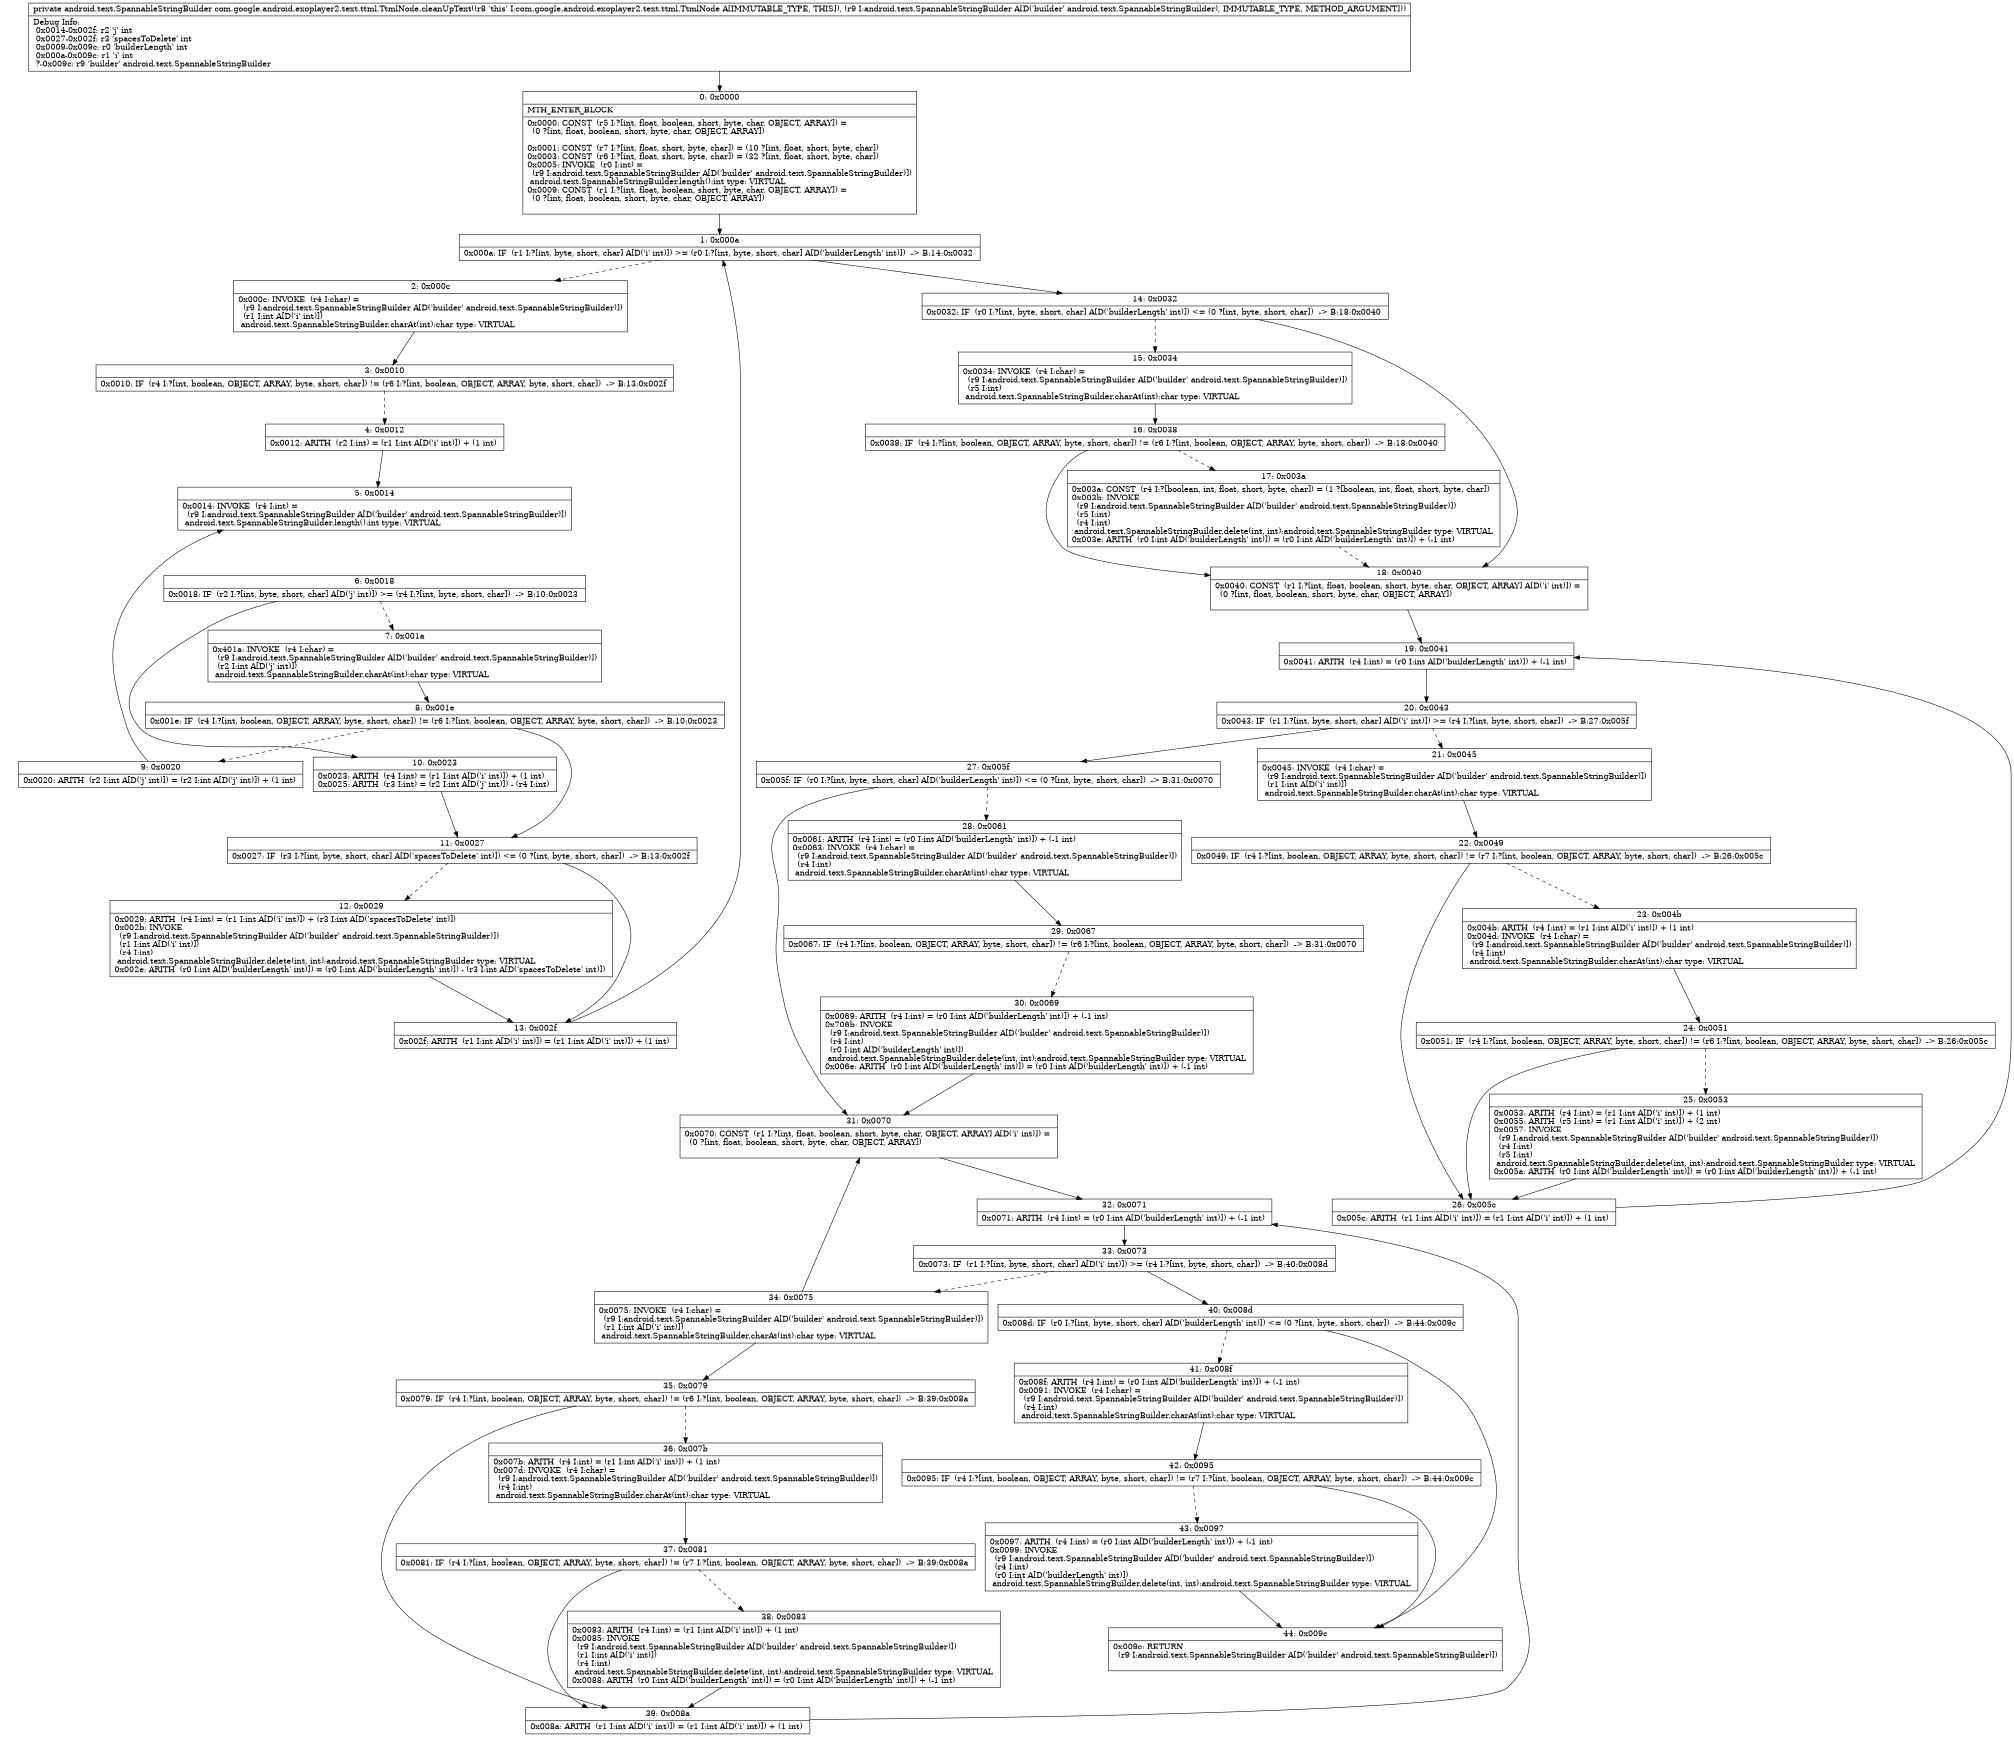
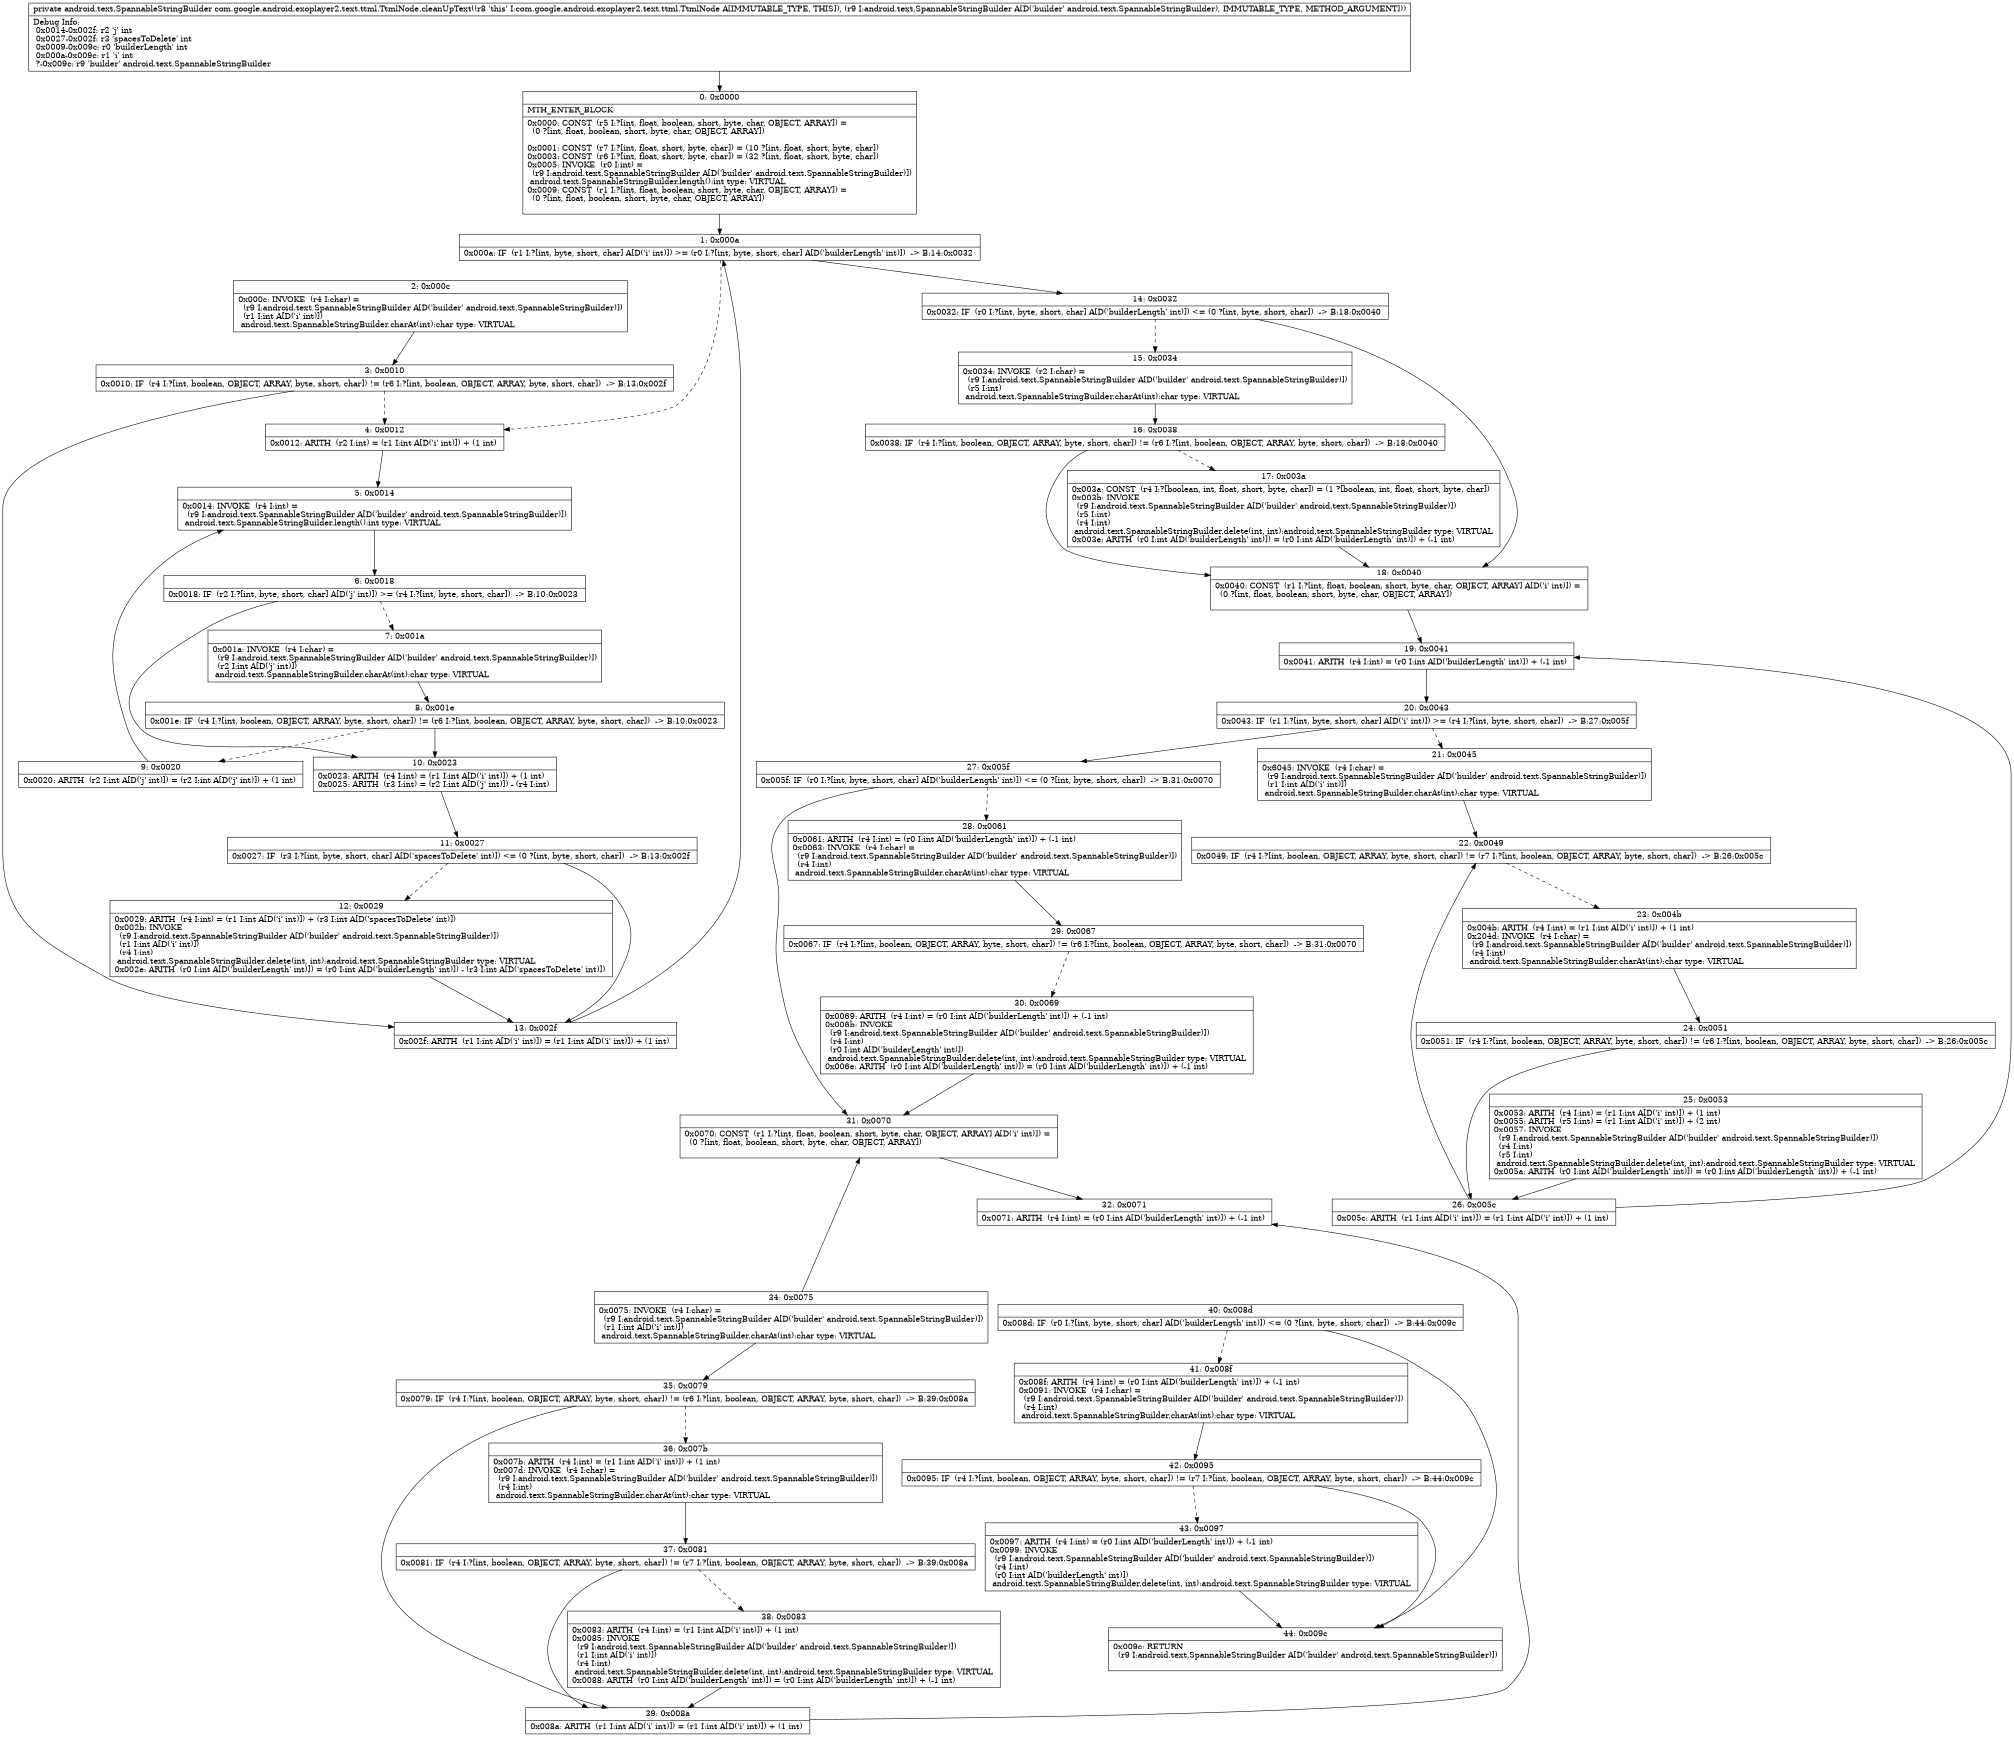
edge "1: 0x000a" -> "2: 0x000c": now "1: 0x000a" -> "4: 0x0012"
node "15: 0x0034": text "0x0034: INVOKE  (r4 I:char) =" -> "0x0034: INVOKE  (r2 I:char) ="
edge "5: 0x0014" -> "6: 0x0018": added
edge "17: 0x003a" -> "18: 0x0040": style dashed -> solid
node "7: 0x001a": text "0x401a: INVOKE  (r4 I:char) =" -> "0x001a: INVOKE  (r4 I:char) ="
edge "3: 0x0010" -> "13: 0x002f": added
node "21: 0x0045": text "0x0045: INVOKE  (r4 I:char) =" -> "0x6045: INVOKE  (r4 I:char) ="
edge "8: 0x001e" -> "11: 0x0027": now "8: 0x001e" -> "10: 0x0023"
node "23: 0x004b": text "0x004d: INVOKE  (r4 I:char) =" -> "0x204d: INVOKE  (r4 I:char) ="
node "30: 0x0069": text "0x706b: INVOKE" -> "0x006b: INVOKE"
edge "22: 0x0049" -> "26: 0x005c": reversed
edge "24: 0x0051" -> "25: 0x0053": removed
node "33: 0x0073": removed
